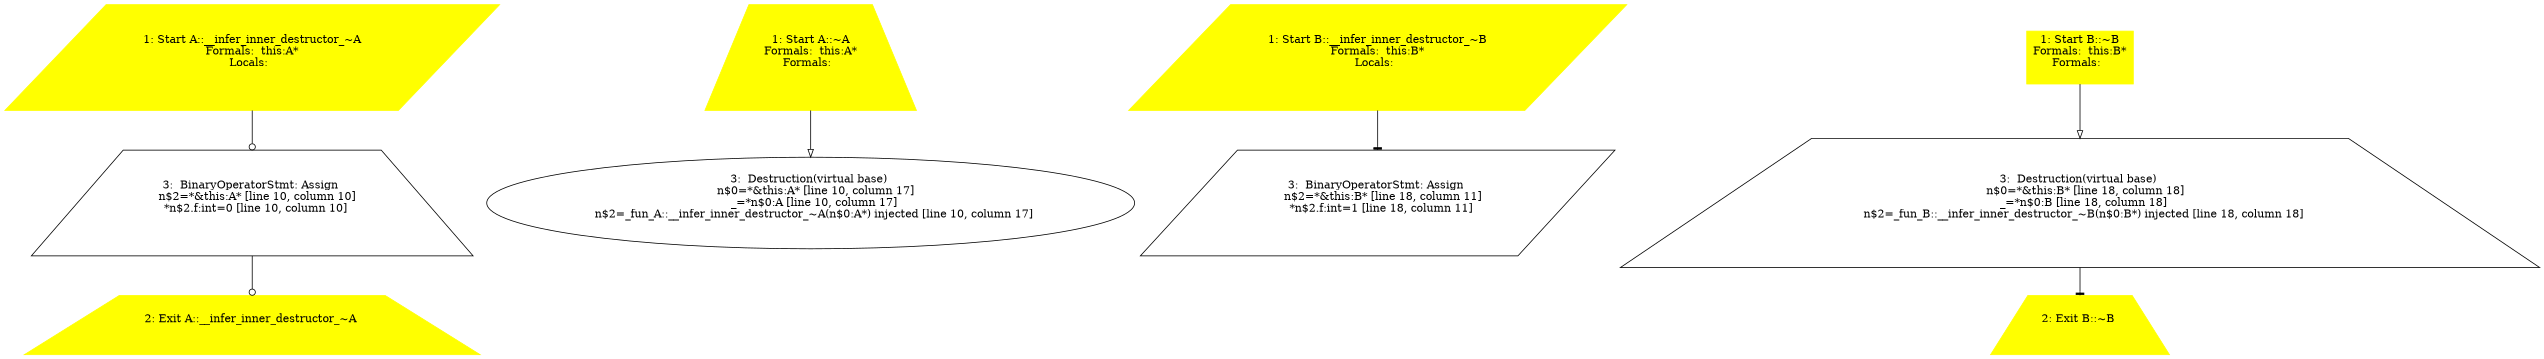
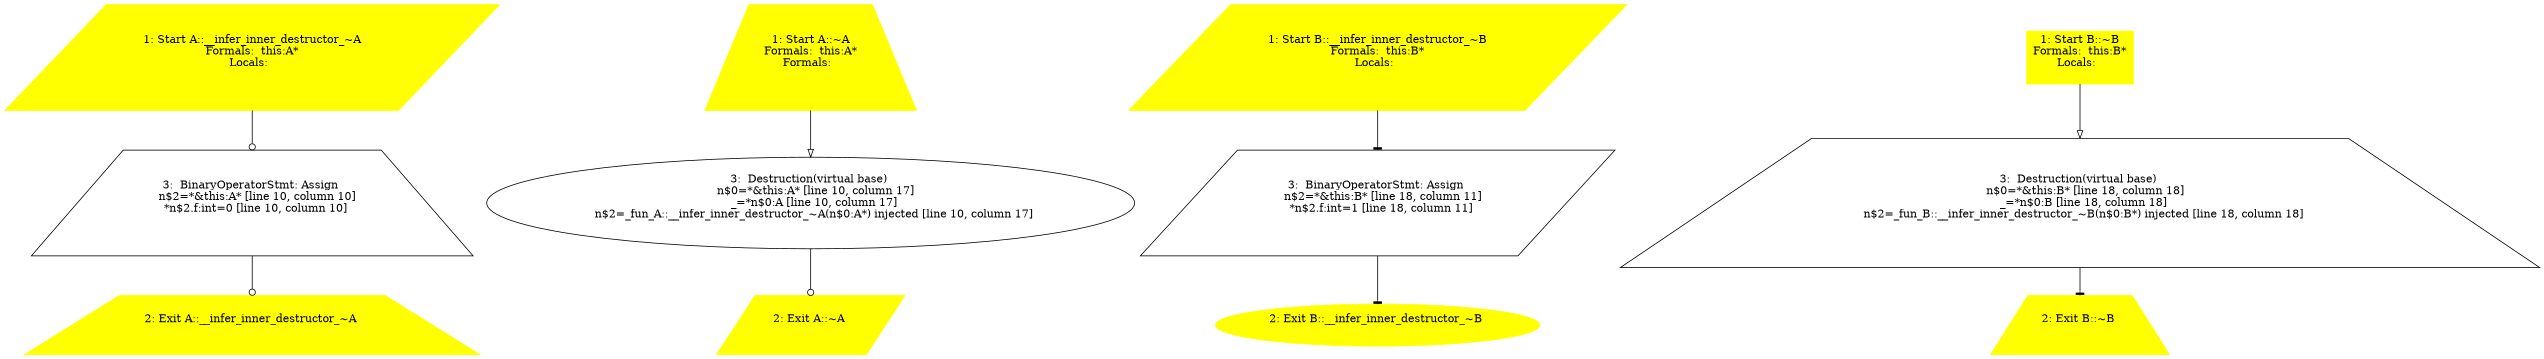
node "1: Start B::~B Formals:  this:B* Formals:": label "1: Start B::~B Formals:  this:B* Formals:" -> "1: Start B::~B Formals:  this:B* Locals:"
node "2: Exit A::~A": added
node "2: Exit B::__infer_inner_destructor_~B": added
